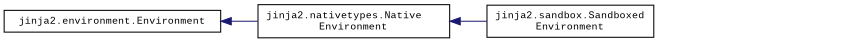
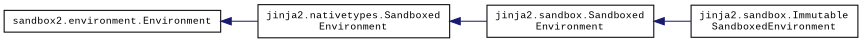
node "jinja2.environment.Environment": label "jinja2.environment.Environment" -> "sandbox2.environment.Environment"
node "jinja2.nativetypes.Native Environment": label "jinja2.nativetypes.Native Environment" -> "jinja2.nativetypes.Sandboxed Environment"
node "jinja2.sandbox.Immutable SandboxedEnvironment": added
